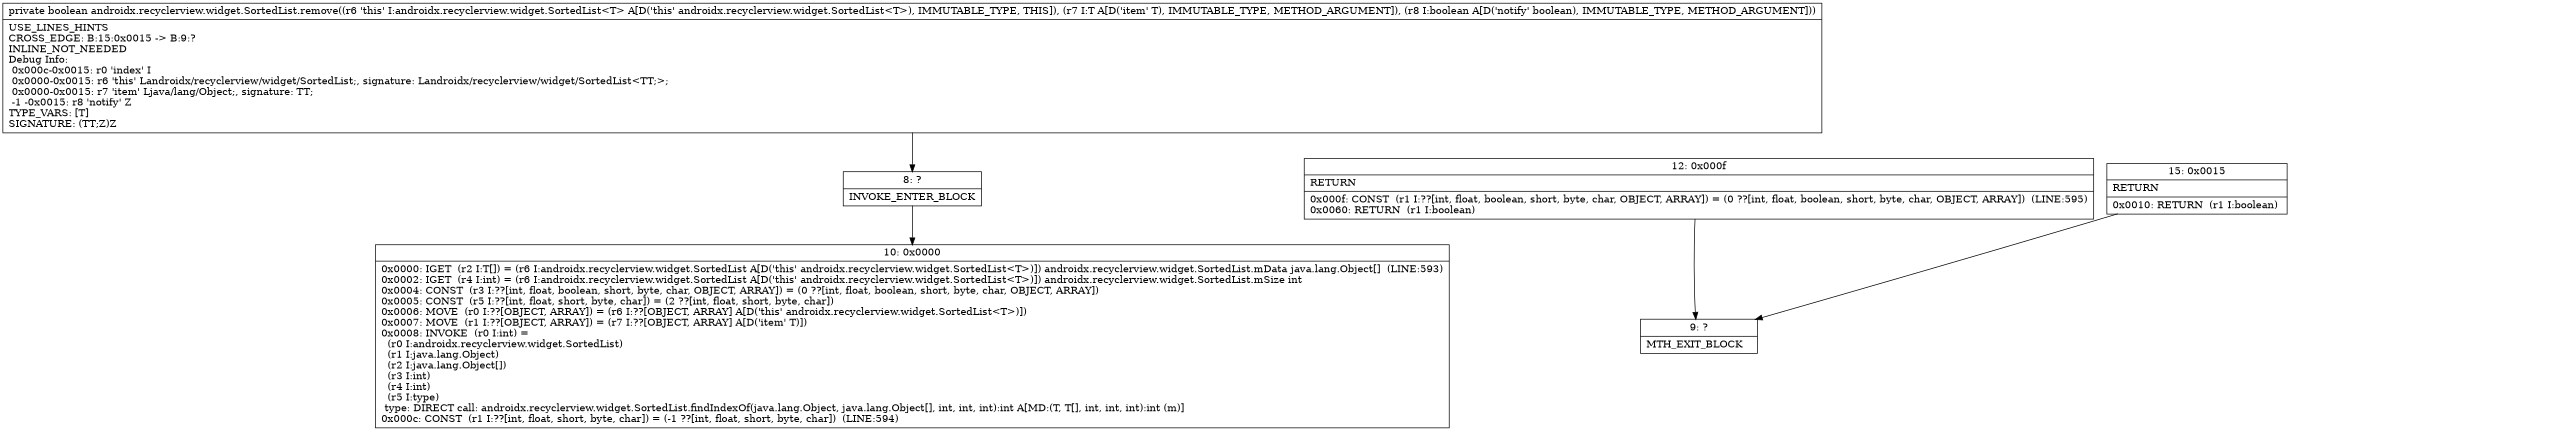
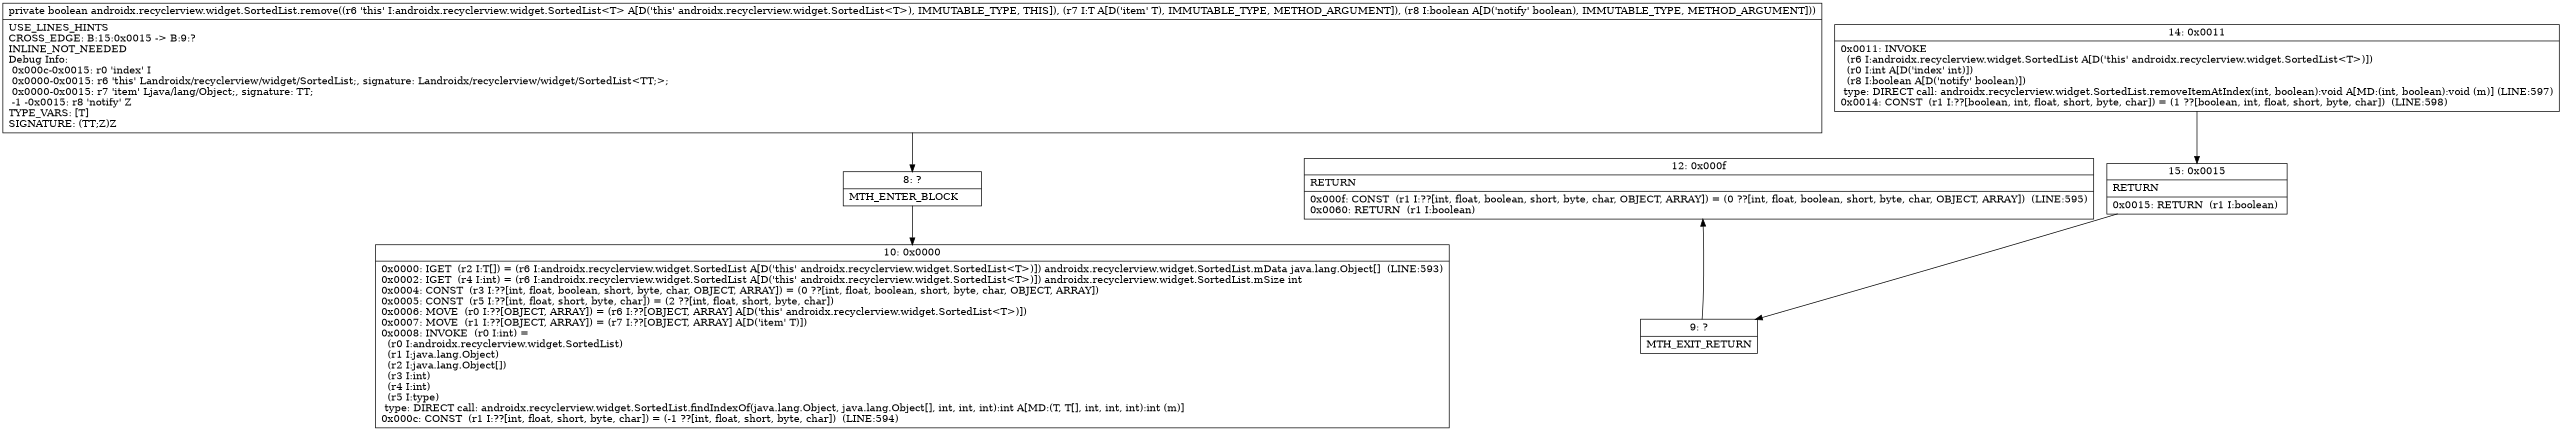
node "14: 0x0011": added
node "8: ?": text "INVOKE_ENTER_BLOCK" -> "MTH_ENTER_BLOCK"
node "15: 0x0015": text "0x0010: RETURN  (r1 I:boolean)" -> "0x0015: RETURN  (r1 I:boolean)"
edge "12: 0x000f" -> "9: ?": reversed
node "9: ?": text "MTH_EXIT_BLOCK" -> "MTH_EXIT_RETURN"
